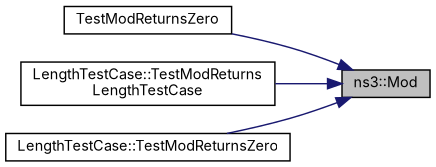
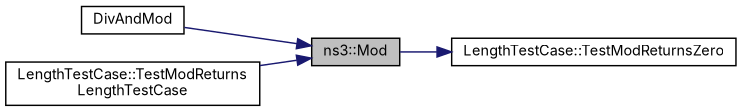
node "TestModReturnsZero": label "TestModReturnsZero" -> "DivAndMod"
edge "LengthTestCase::TestModReturnsZero" -> "ns3::Mod": reversed
